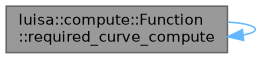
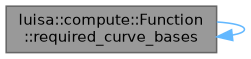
node "luisa::compute::Function ::required_curve_compute": label "luisa::compute::Function ::required_curve_compute" -> "luisa::compute::Function ::required_curve_bases"
